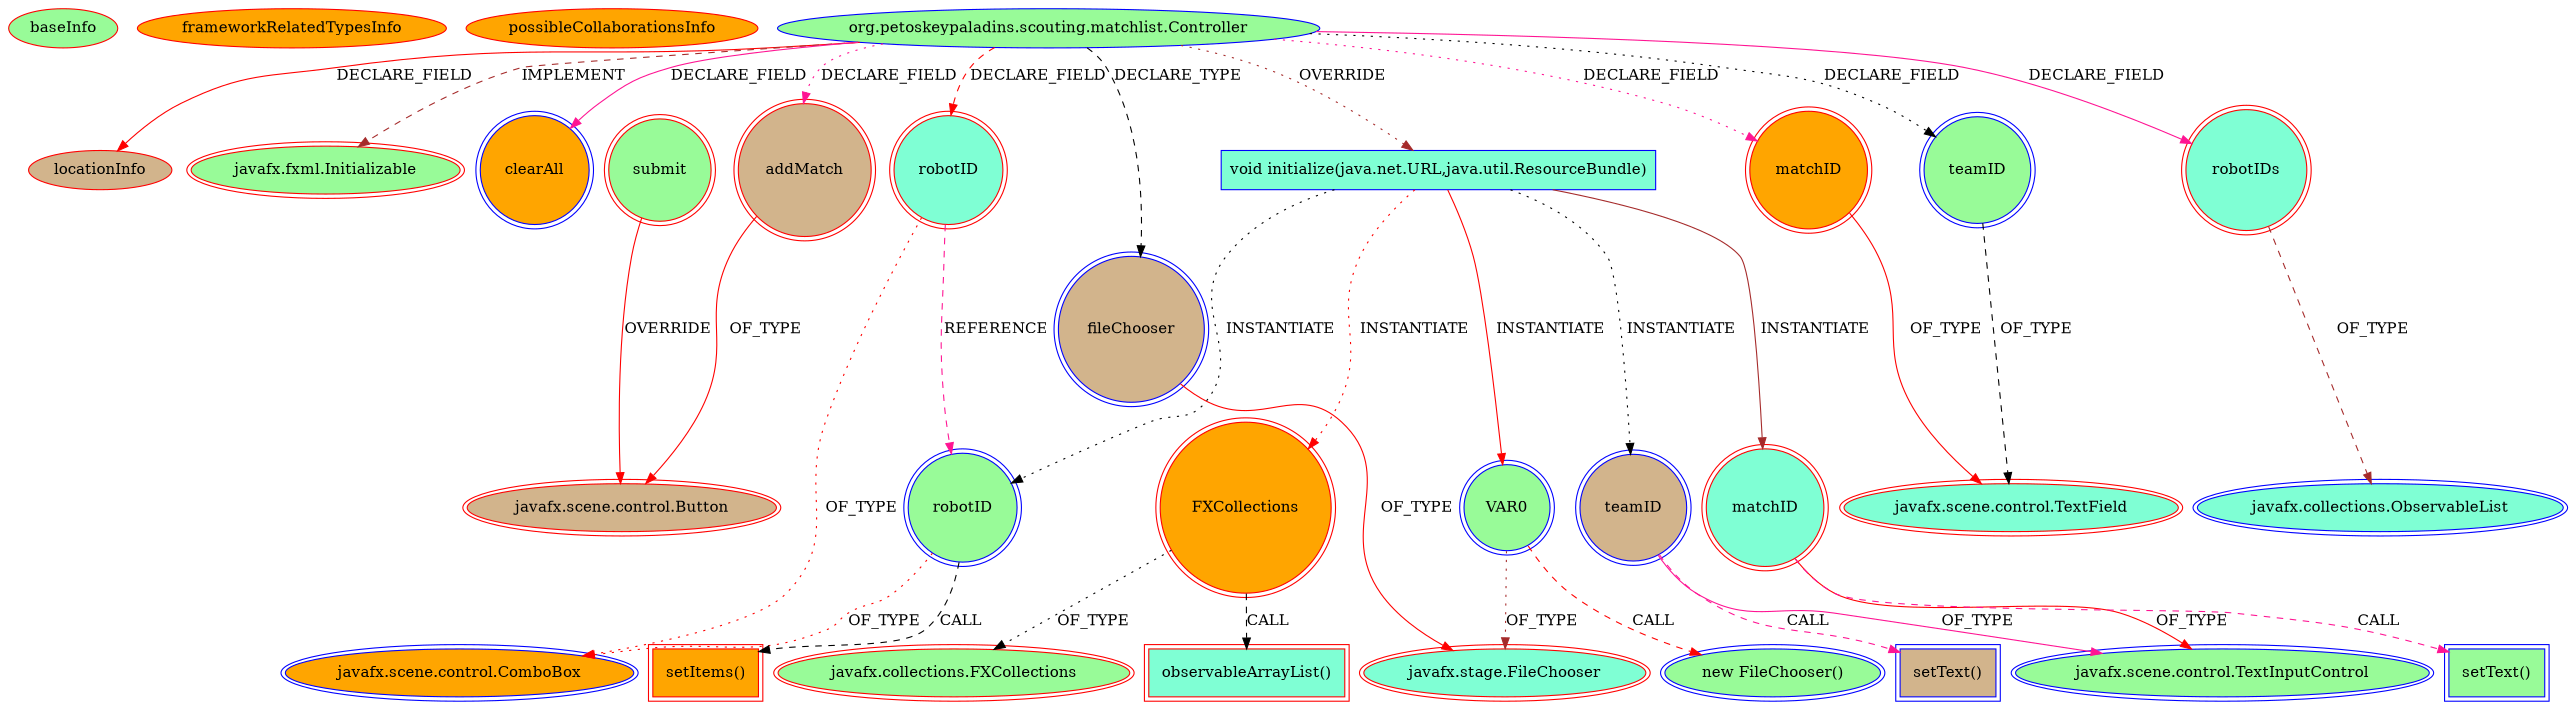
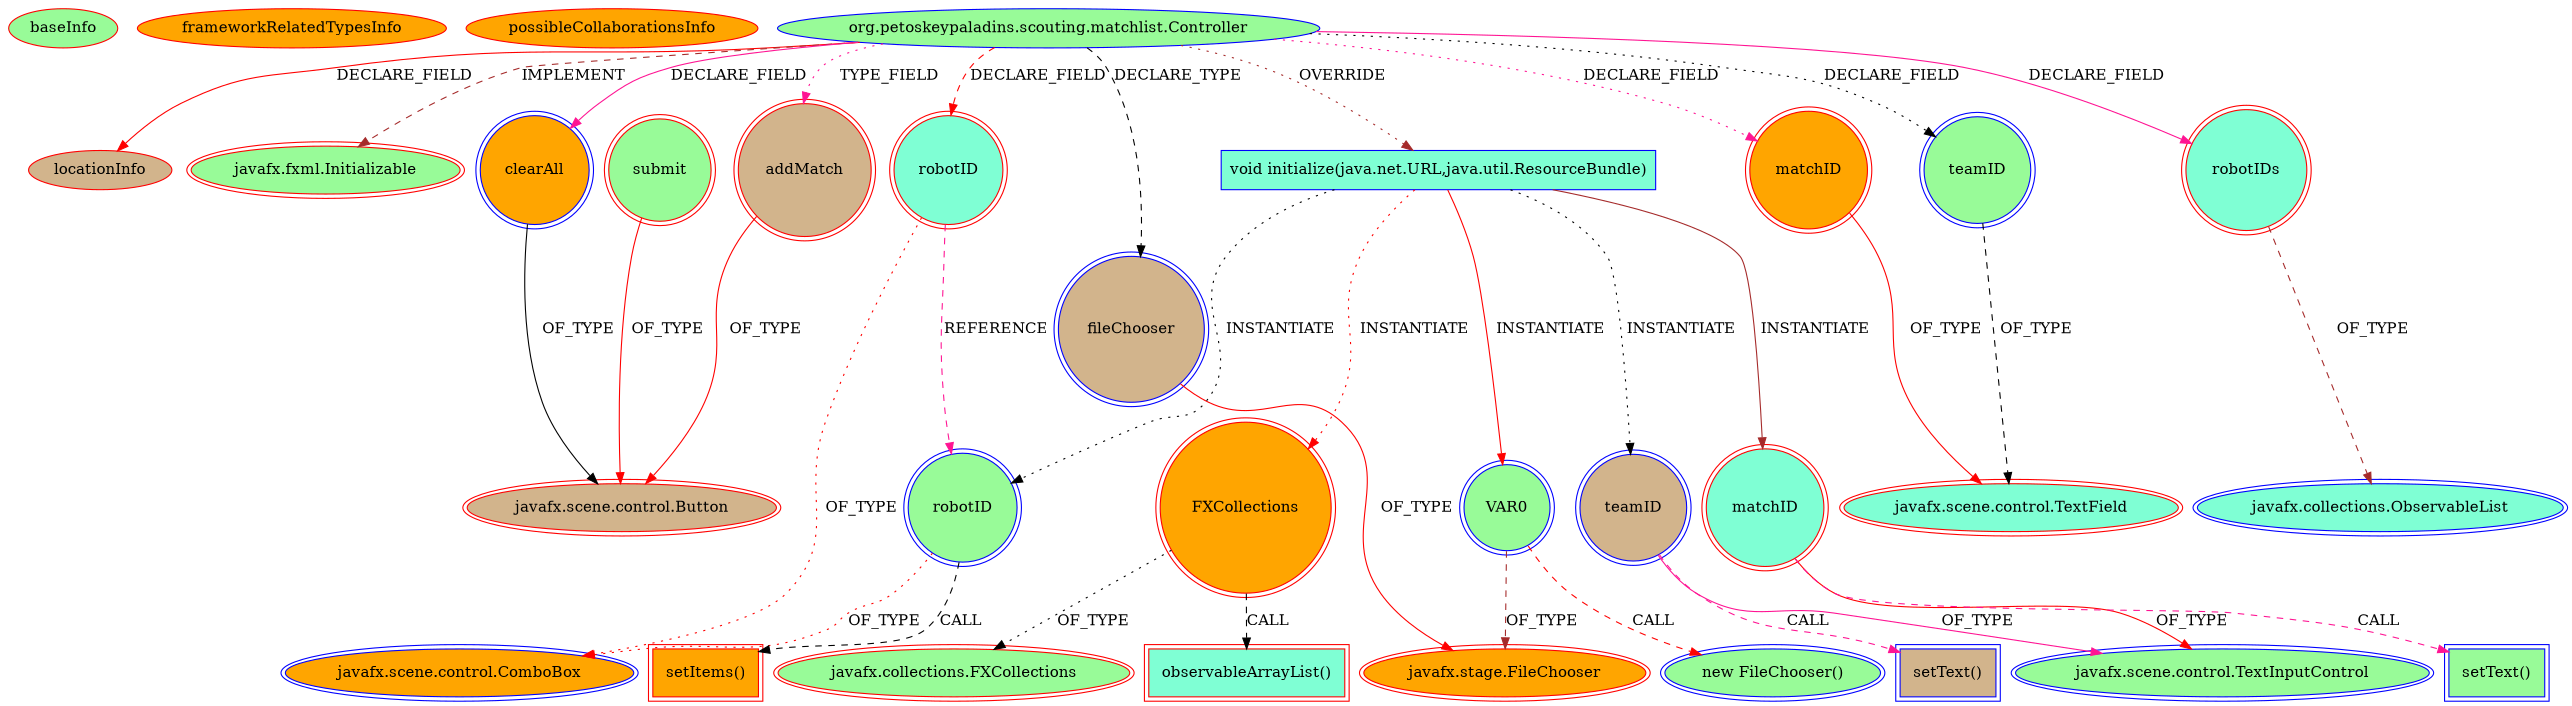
edge "org.petoskeypaladins.scouting.matchlist.Controller" -> "addMatch": label "DECLARE_FIELD" -> "TYPE_FIELD"
edge "submit" -> "javafx.scene.control.Button": label "OVERRIDE" -> "OF_TYPE"
edge "clearAll" -> "javafx.scene.control.Button": added, label "OF_TYPE"
edge "VAR0" -> "javafx.stage.FileChooser": style dotted -> dashed
node "javafx.stage.FileChooser": fillcolor aquamarine -> orange
